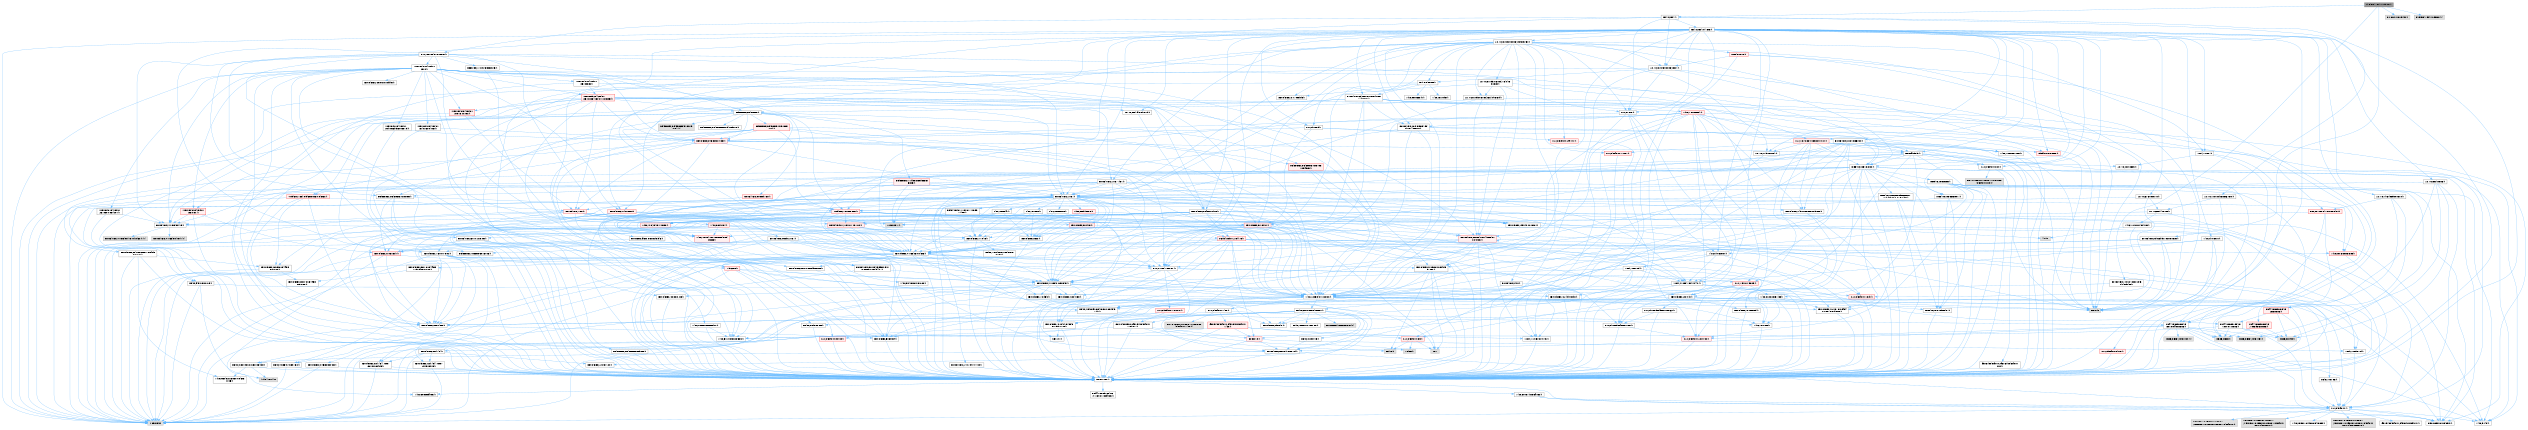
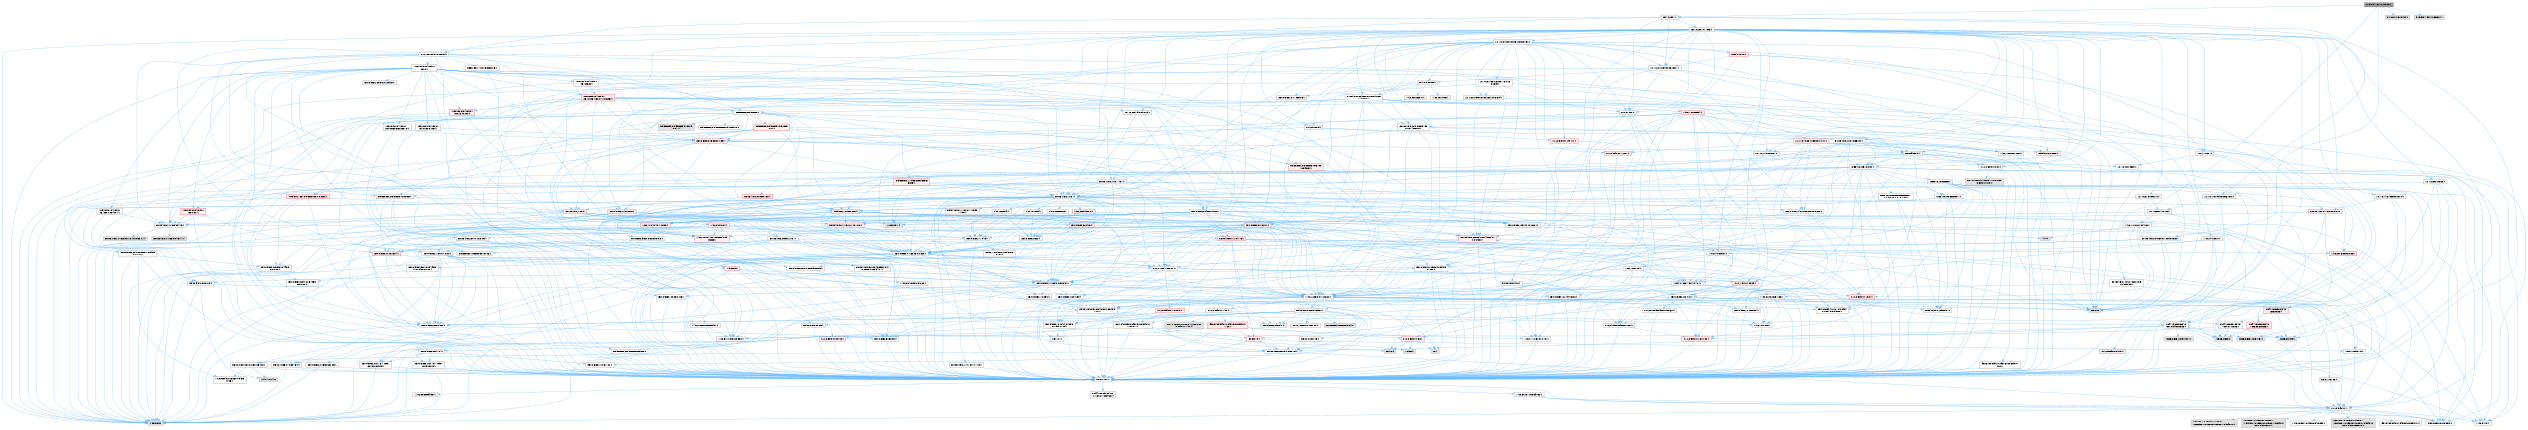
edge "Async/Fundamental/TaskShared.h" -> "Containers/Array.h": now "Async/TaskGraphFwd.h" -> "Containers/Array.h"
edge "Templates/TypeCompatible Bytes.h" -> "type_traits": now "Templates/TypeCompatible Bytes.h" -> "Traits/ElementType.h"
edge "Templates/TypeHash.h" -> "Misc/CoreDefines.h": now "Templates/TypeHash.h" -> "CoreTypes.h"
